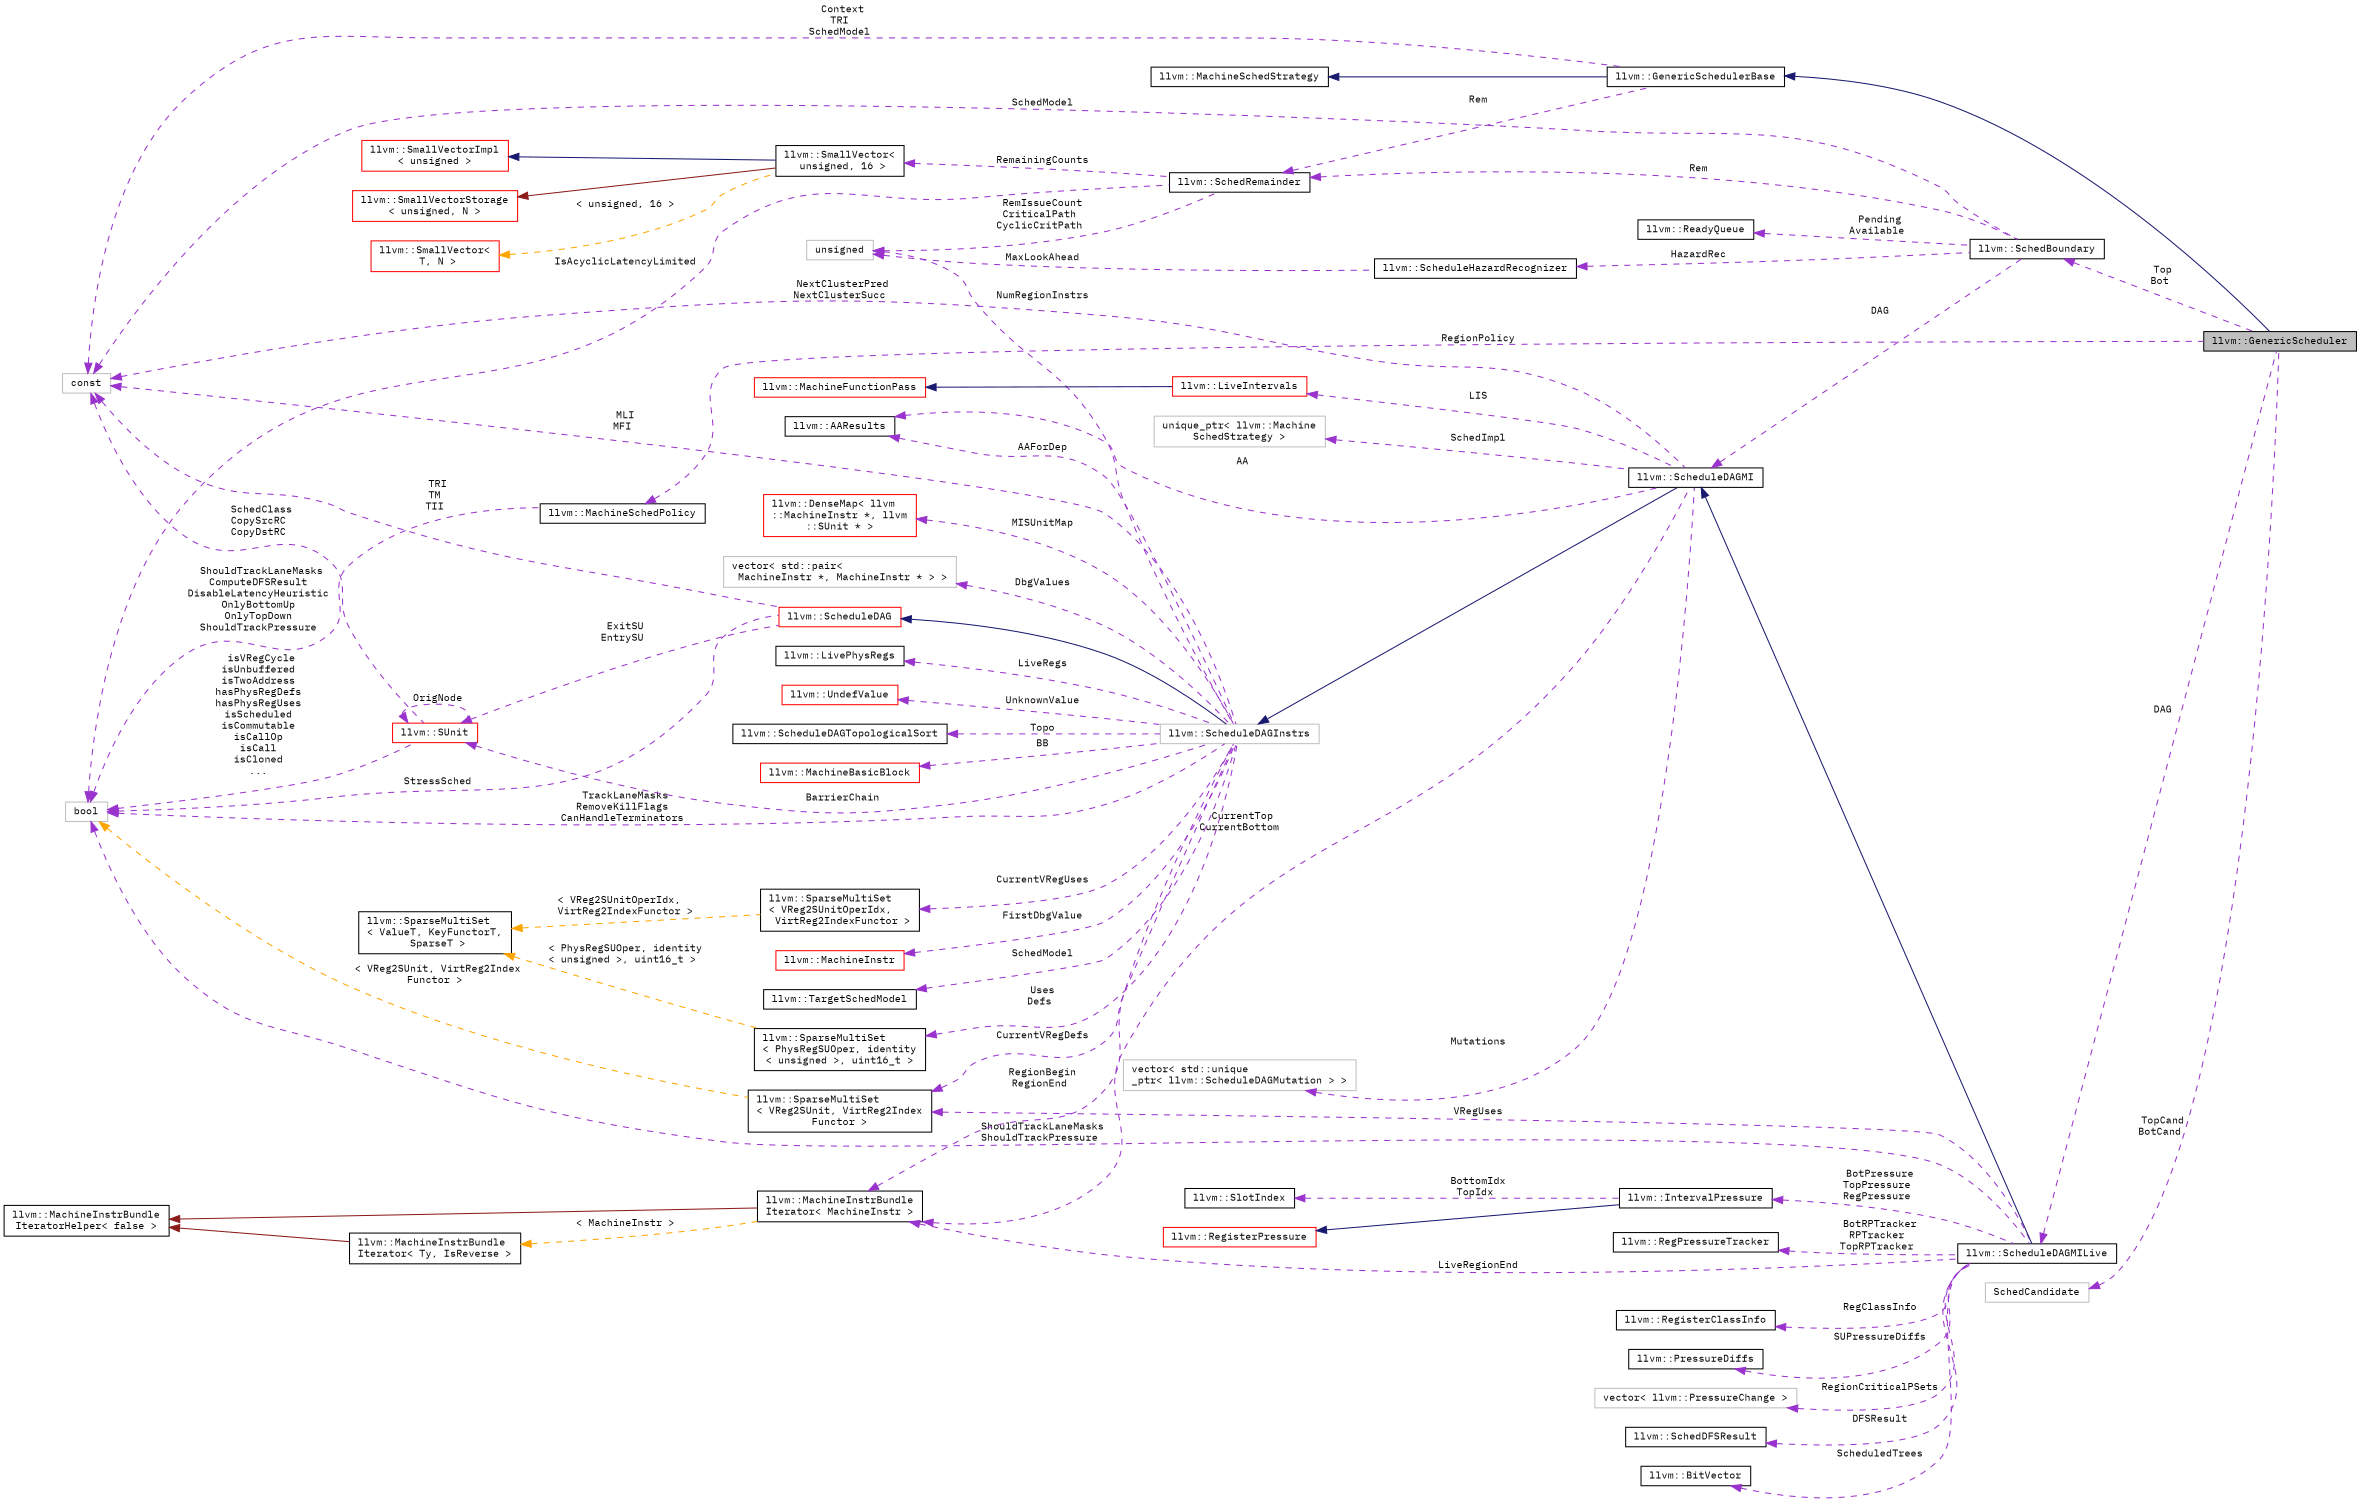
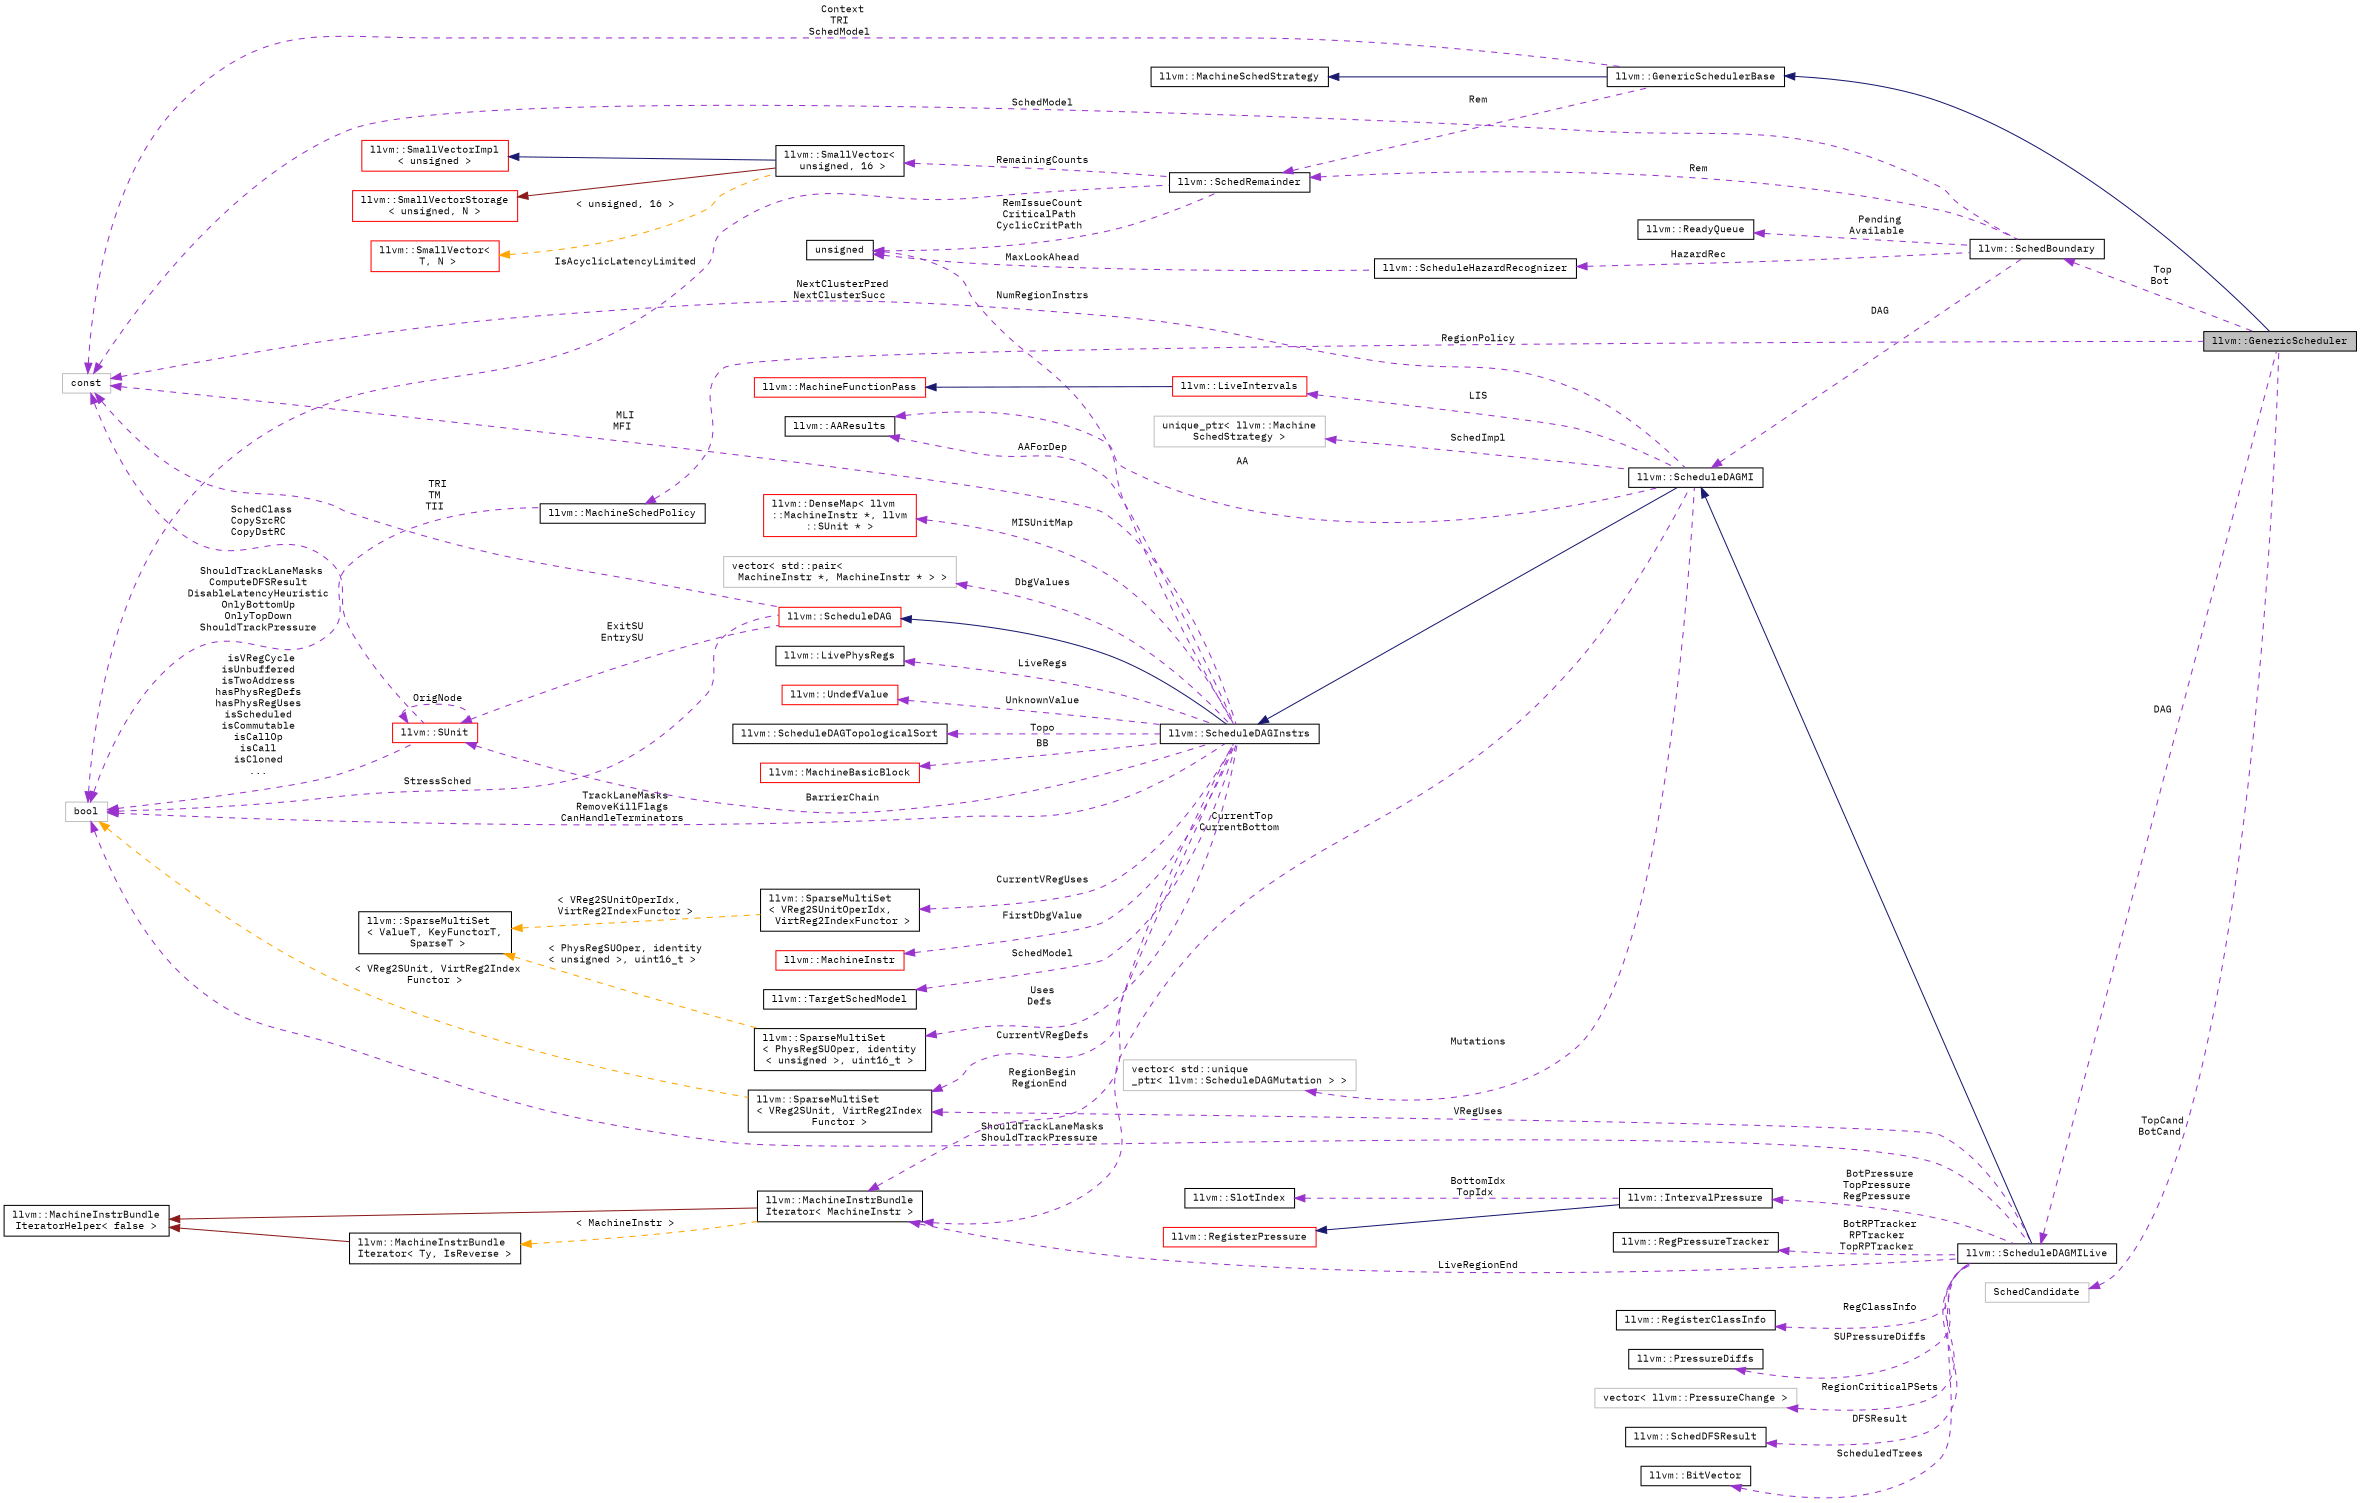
node "unsigned": color grey75 -> black
node "llvm::ScheduleDAGInstrs": color grey75 -> black
